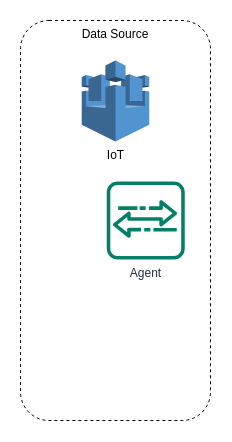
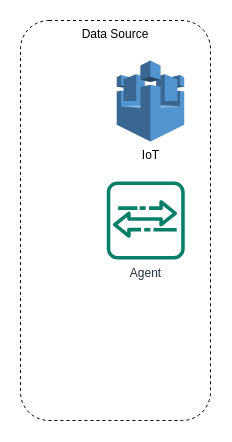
node "IoT": moved (116, 101) -> (151, 101)
